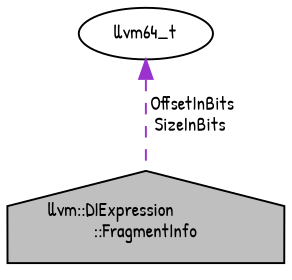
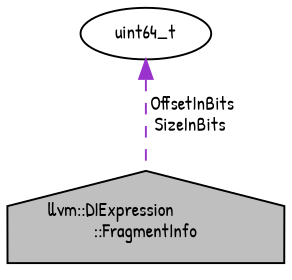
node "llvm64_t": label "llvm64_t" -> "uint64_t"
